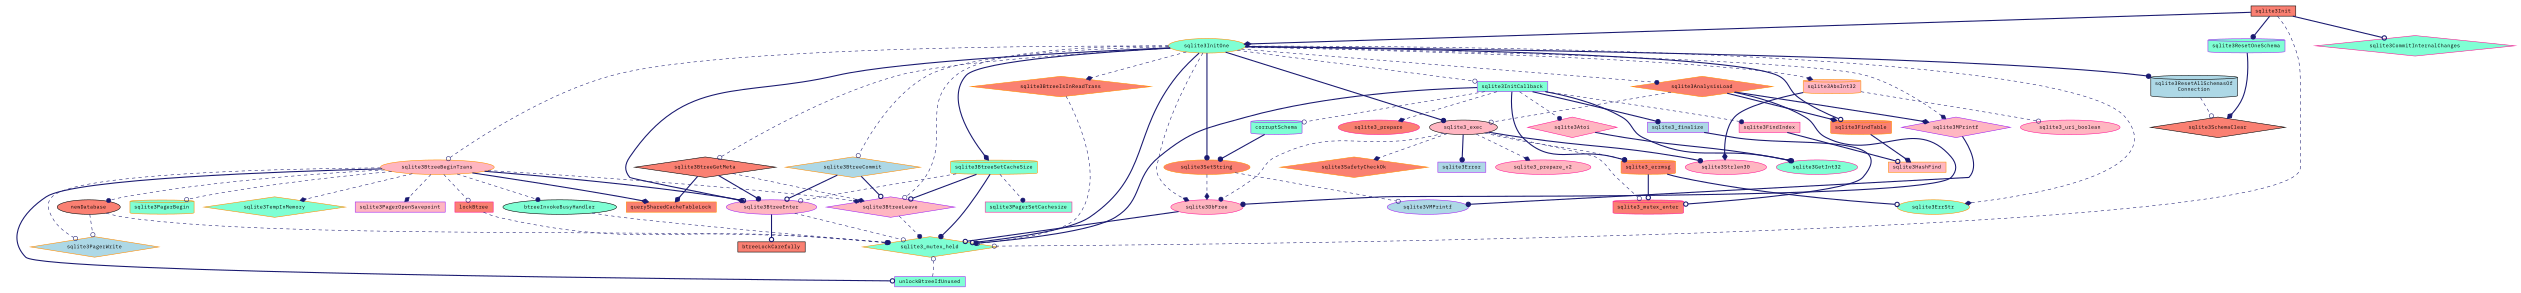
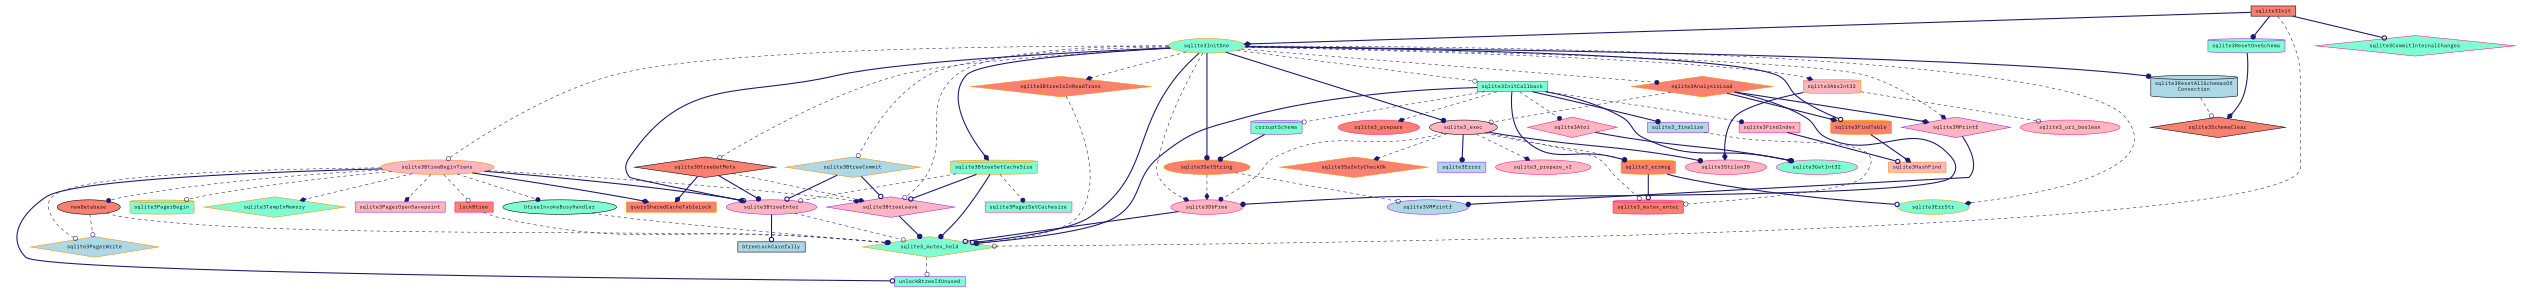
edge "sqlite3_finalize" -> "sqlite3_mutex_enter": style bold -> dashed
edge "sqlite3BtreeLeave" -> "sqlite3_mutex_held": style dashed -> bold
node "btreeLockCarefully": fillcolor salmon -> lightblue
edge "unlockBtreeIfUnused" -> "sqlite3_mutex_held": reversed
